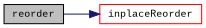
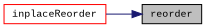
edge "reorder" -> "inplaceReorder": reversed
